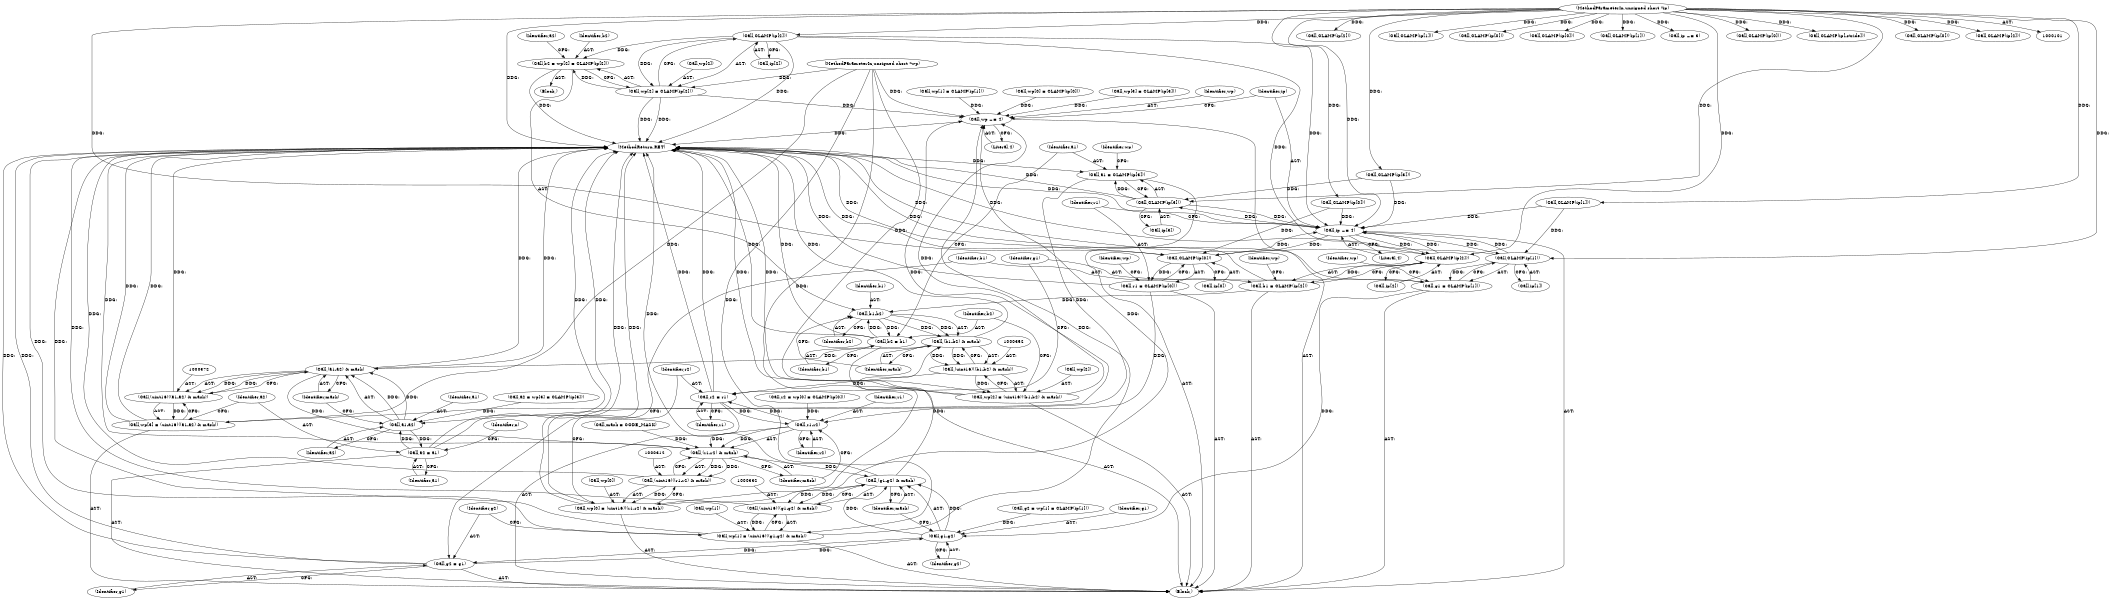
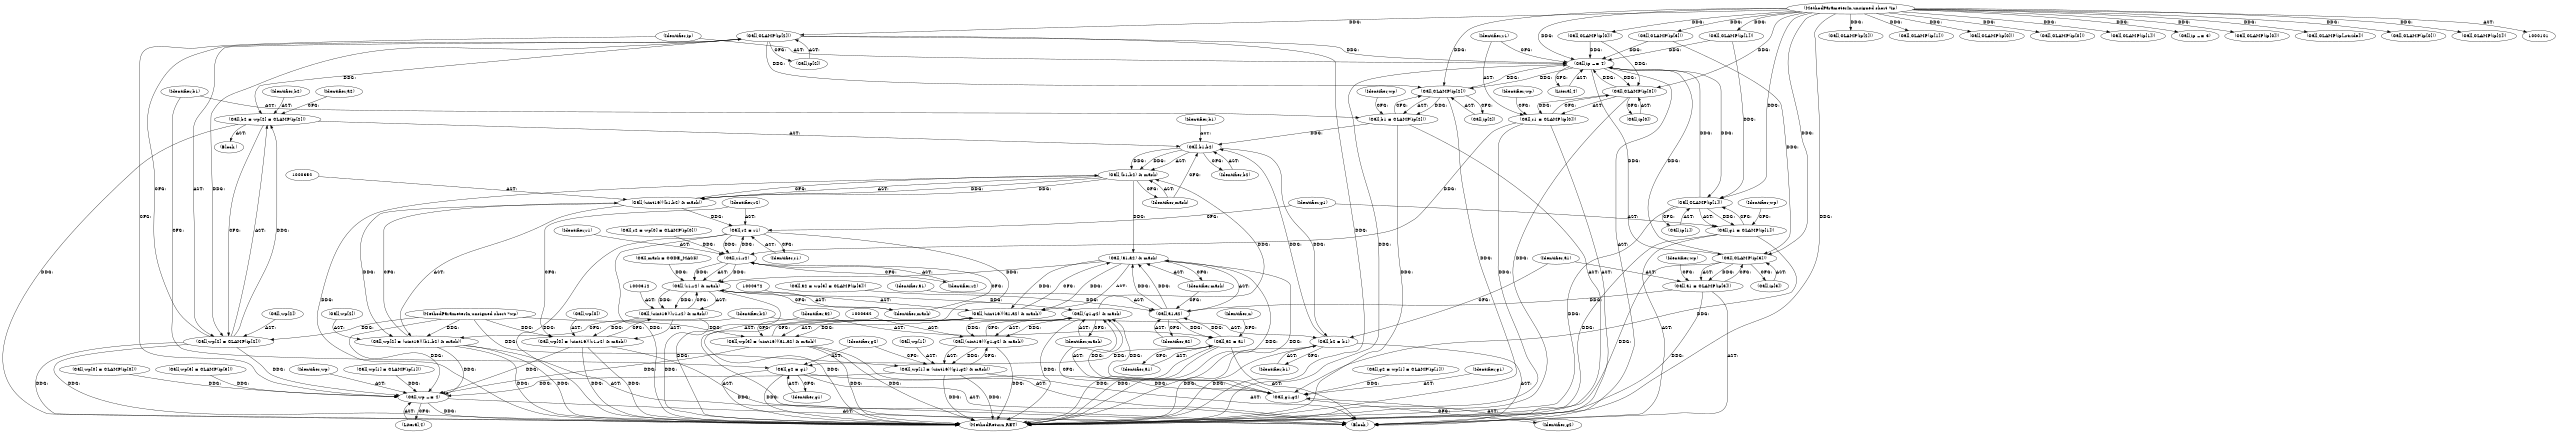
edge "(MethodReturn,RET)" -> "(Call,a1 = CLAMP(ip[3]))": reversed
edge "(Call,g1-g2)" -> "(Call,g2 = g1)": now "(Call,a2 = a1)" -> "(Call,g2 = g1)"
